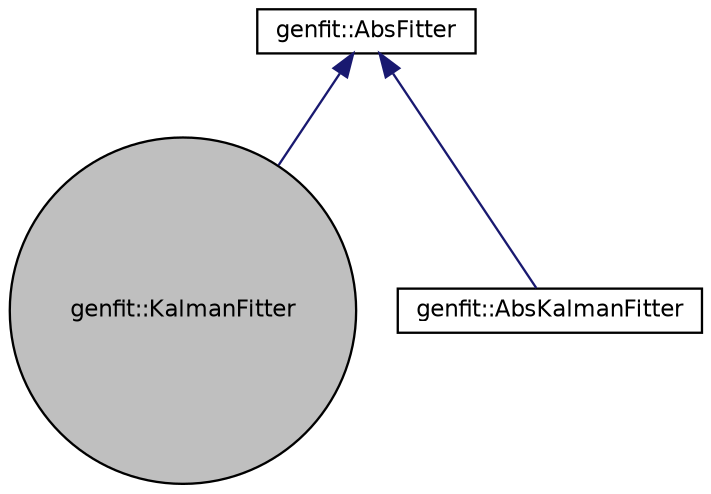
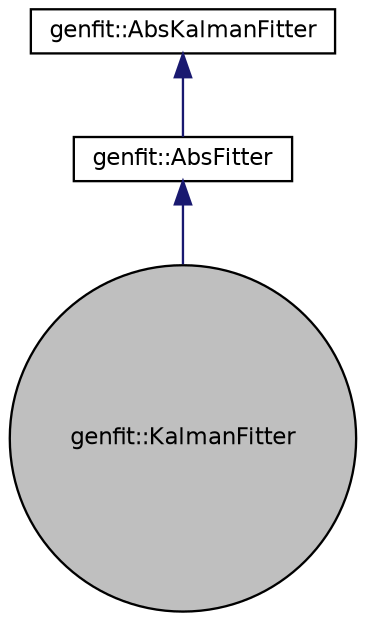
edge "genfit::AbsKalmanFitter" -> "genfit::AbsFitter": reversed
